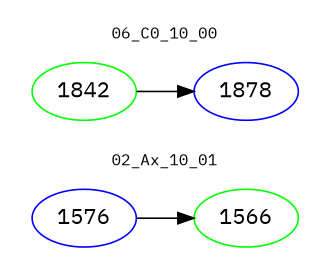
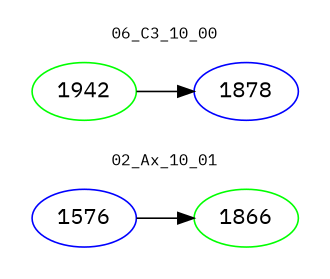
cluster "06_C0_10_00": label "06_C0_10_00" -> "06_C3_10_00"
node "1842": label "1842" -> "1942"
node "1566": label "1566" -> "1866"
